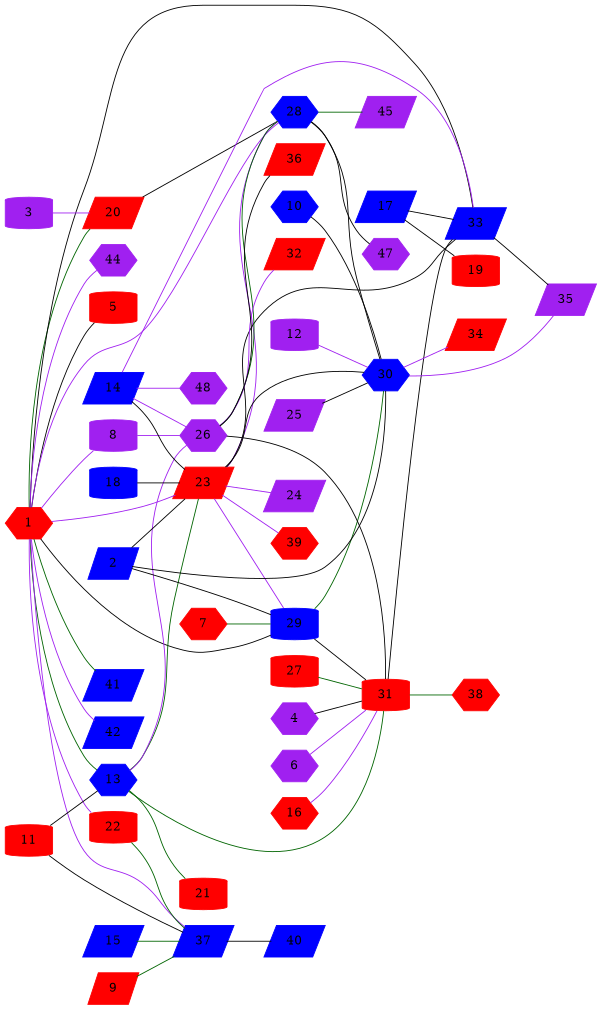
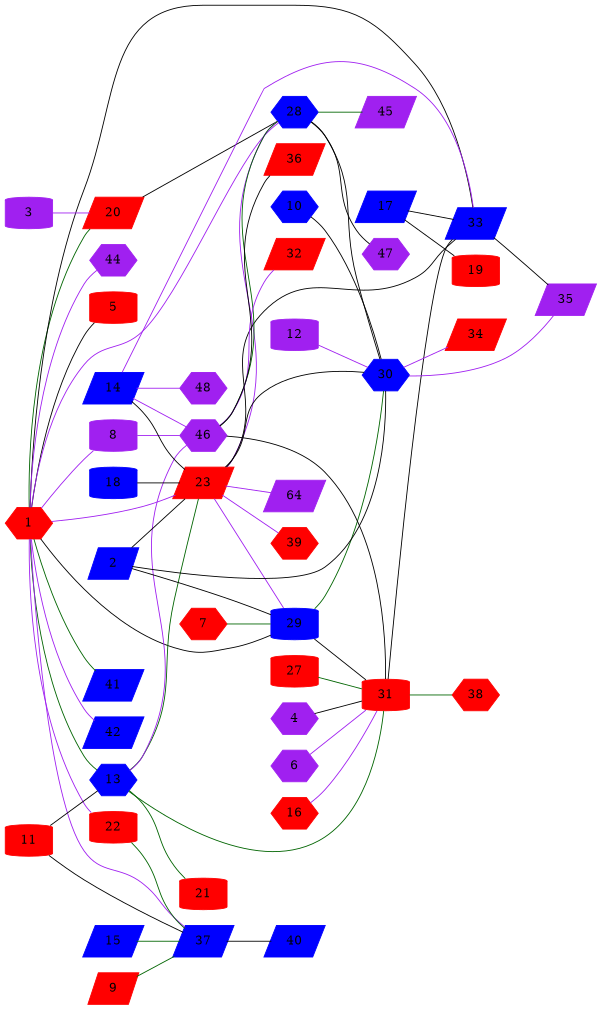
node "25": removed
node "26": label "26" -> "46"
node "24": label "24" -> "64"
